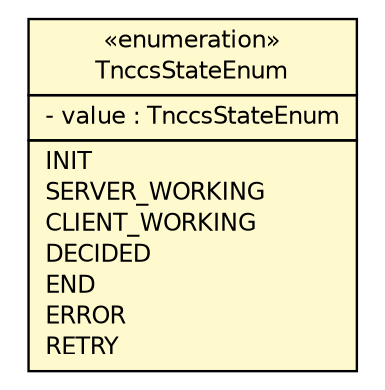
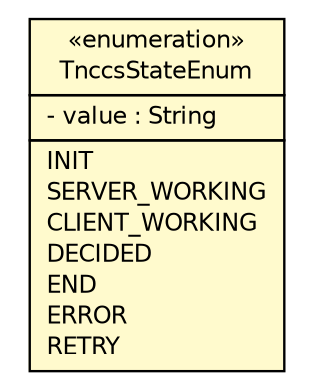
node "TnccsStateEnum": text "- value : TnccsStateEnum" -> "- value : String"
